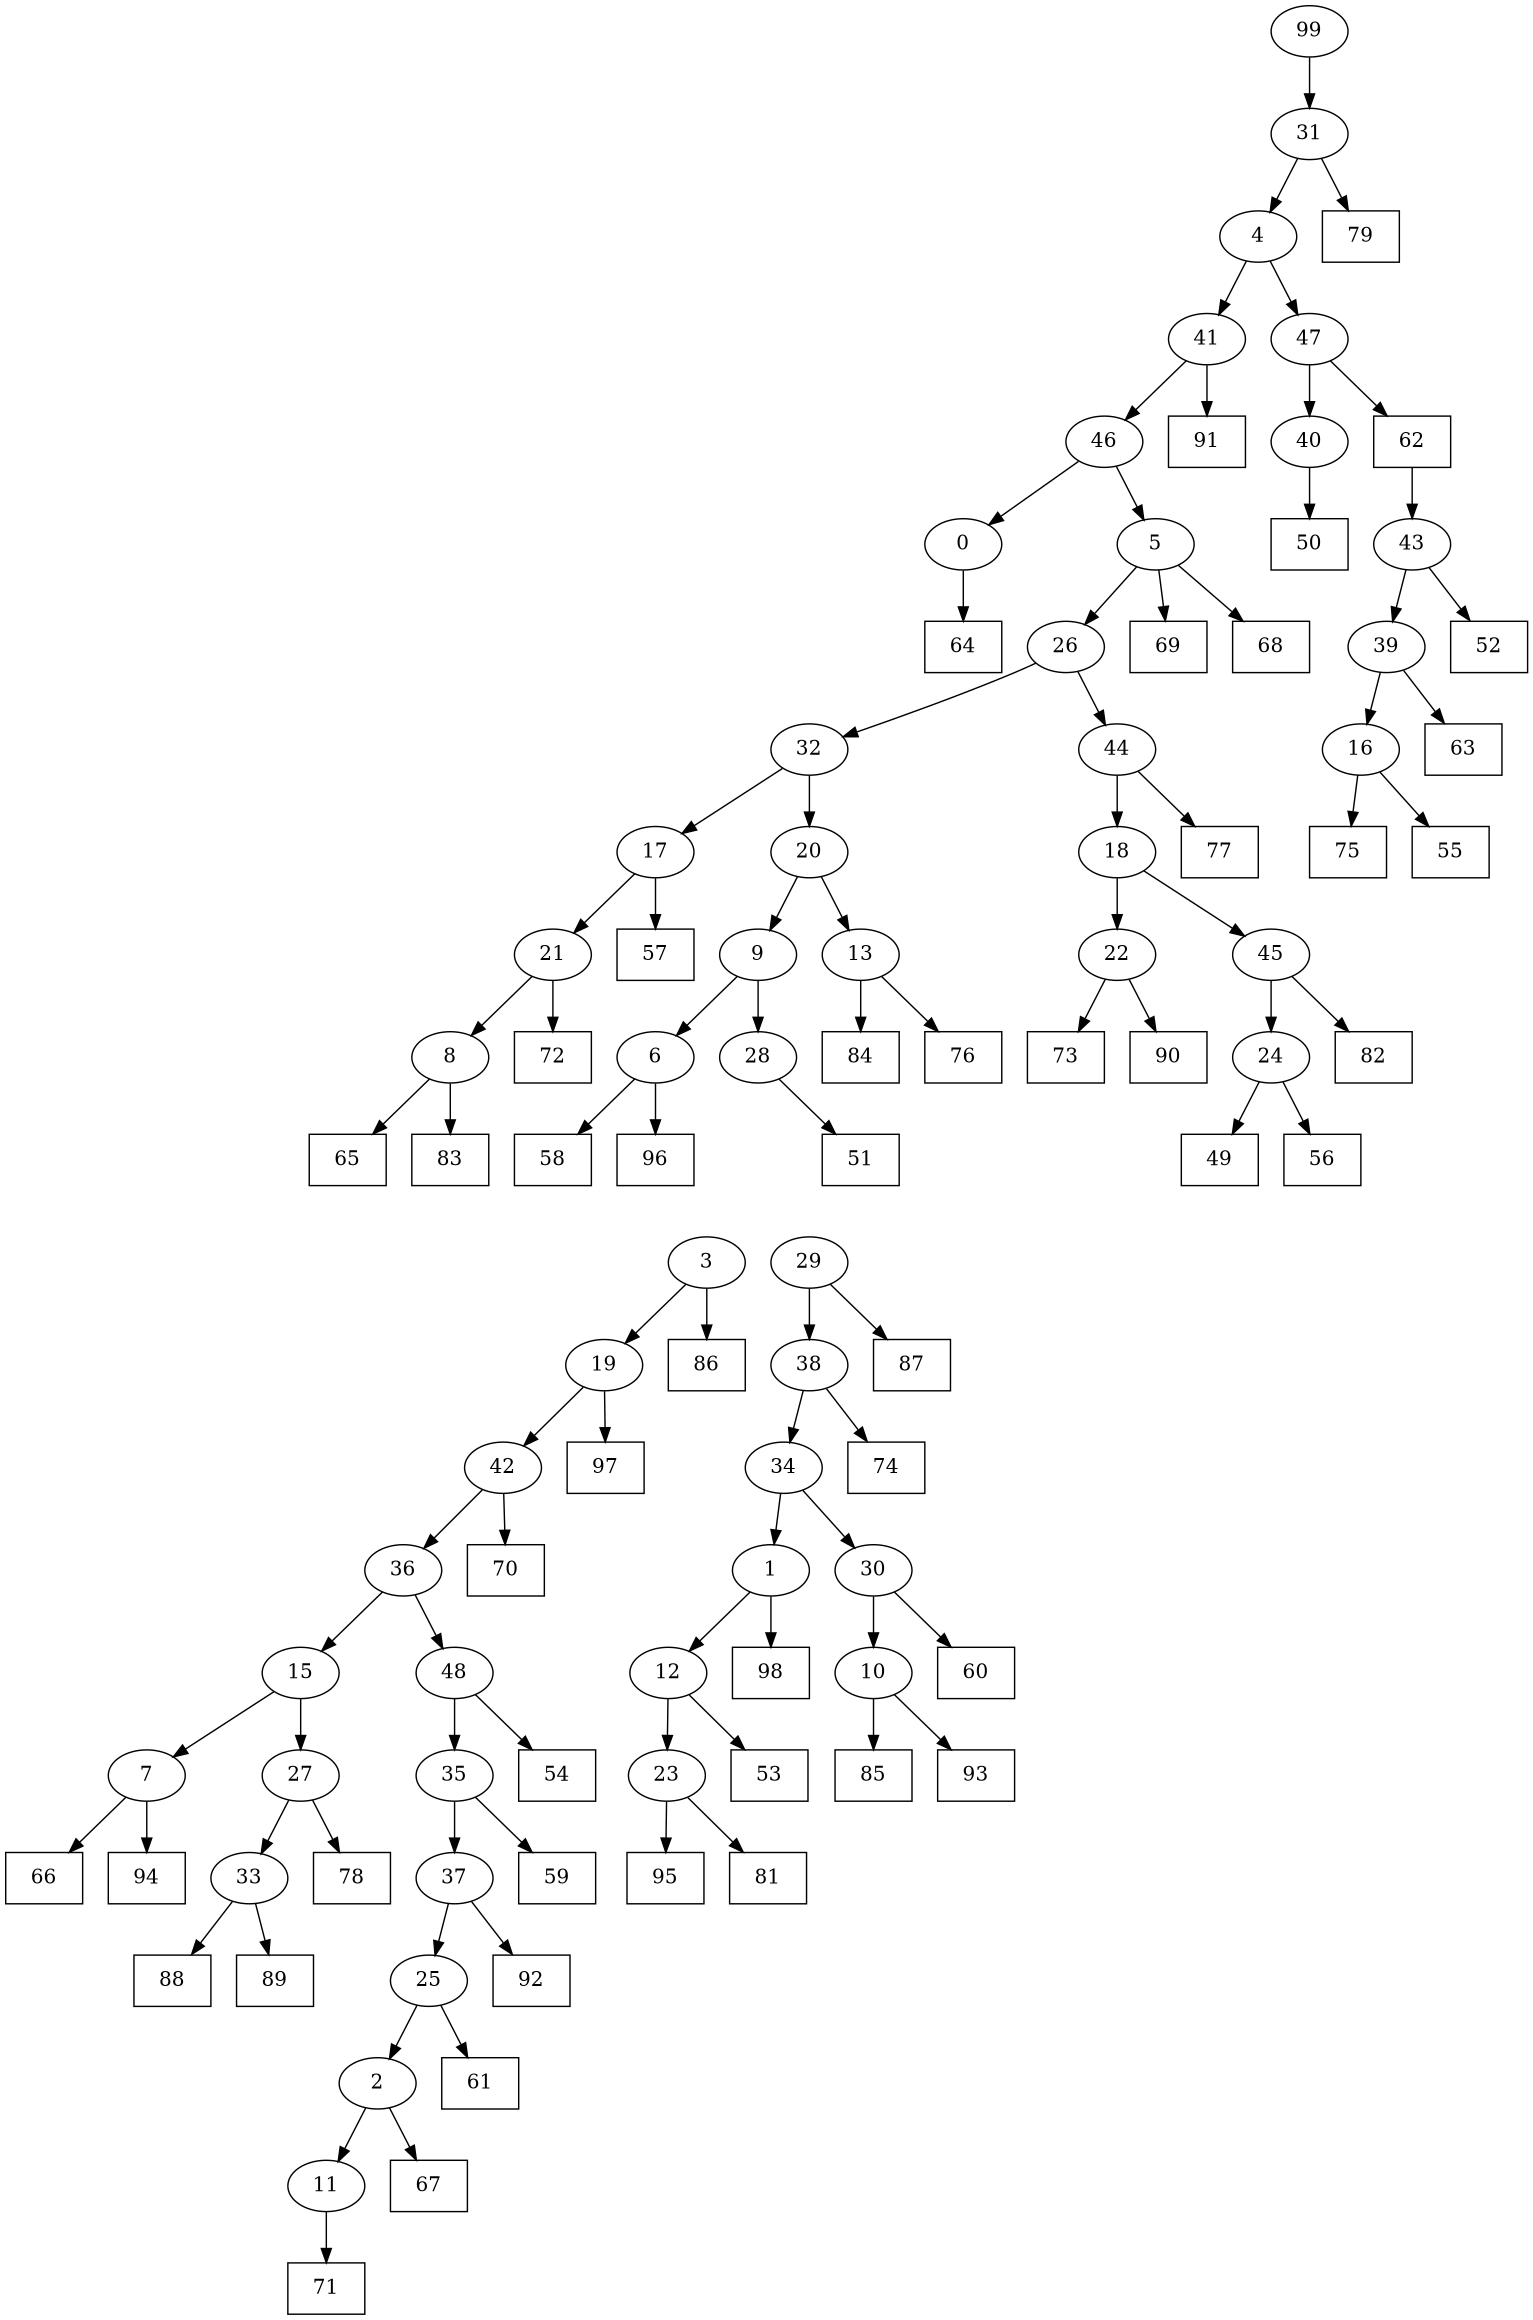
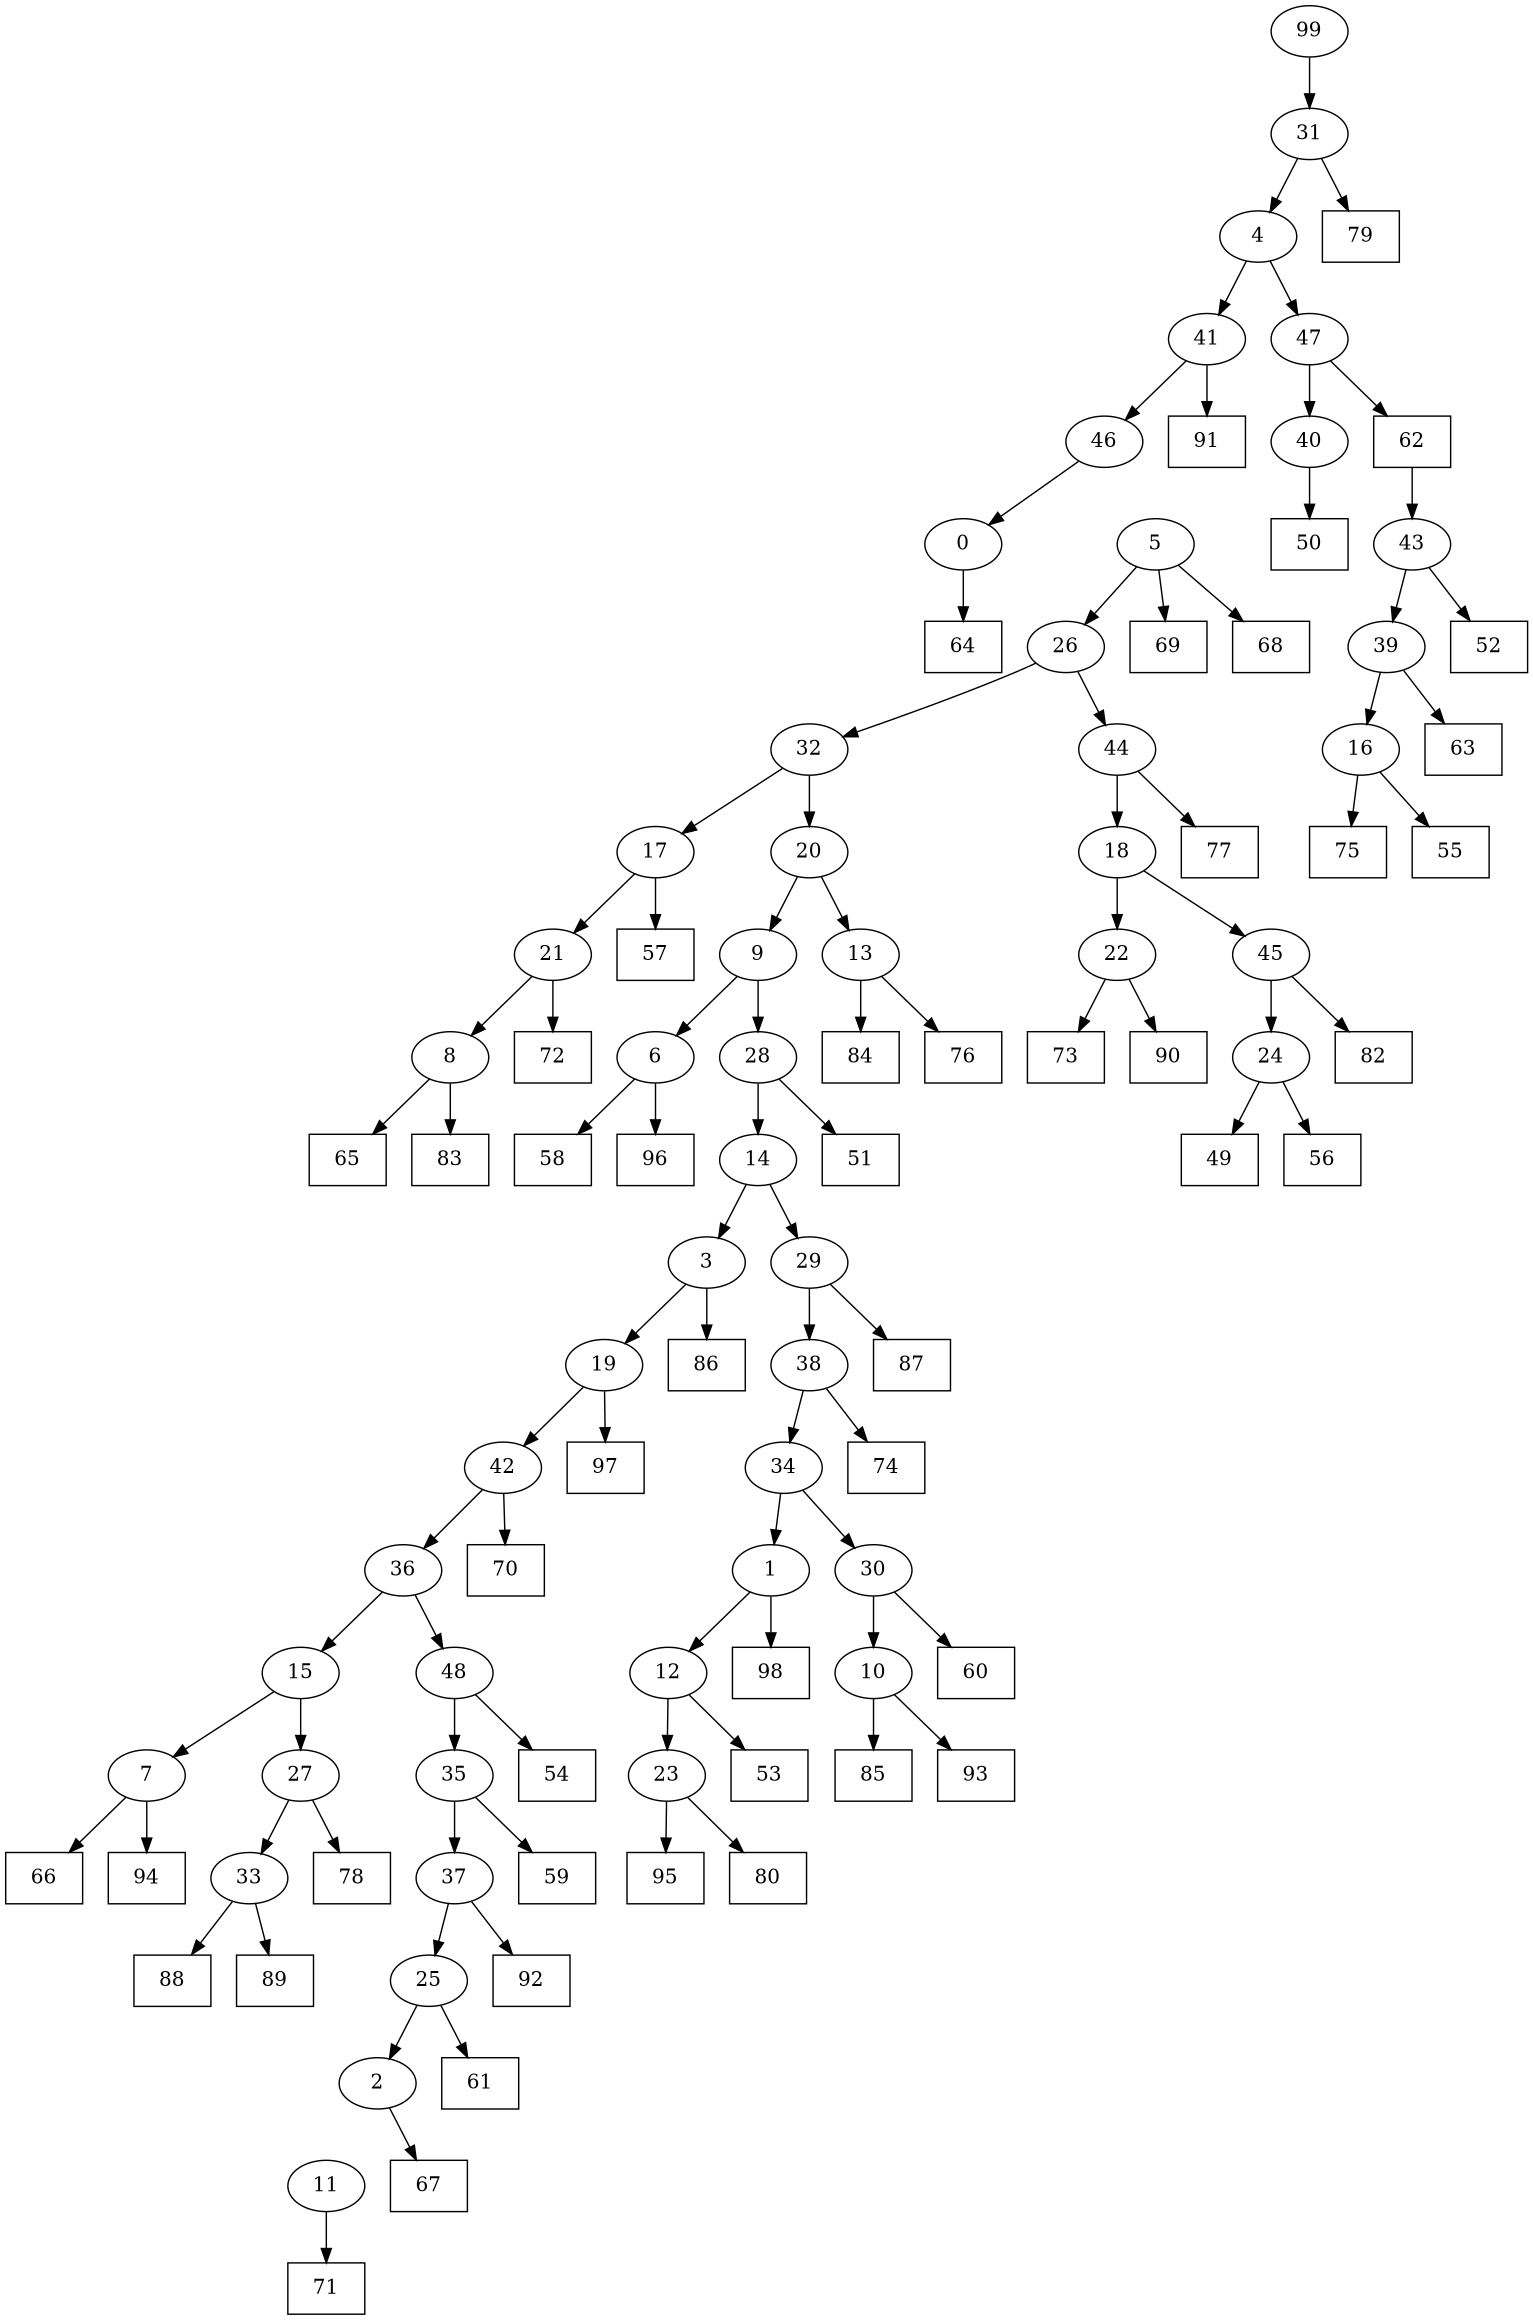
edge "46" -> "5": removed
node "14": added
node "81": label "81" -> "80"
edge "2" -> "11": removed
